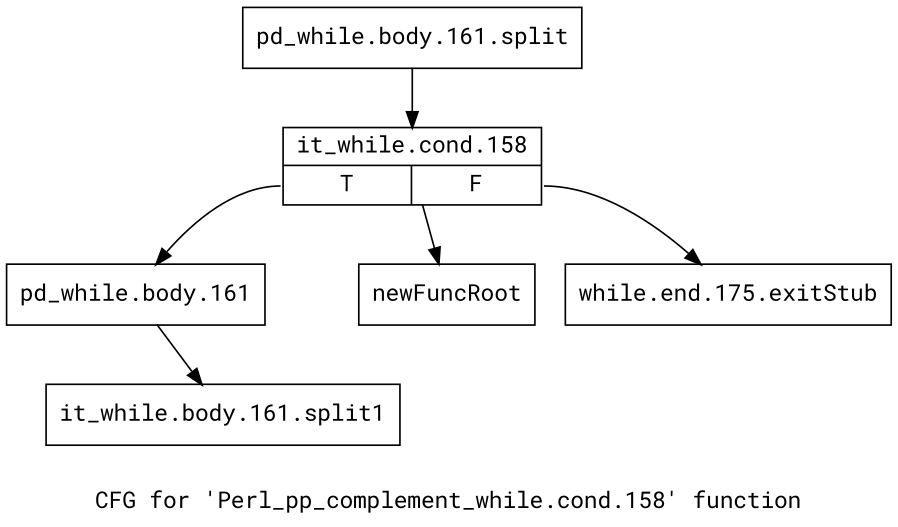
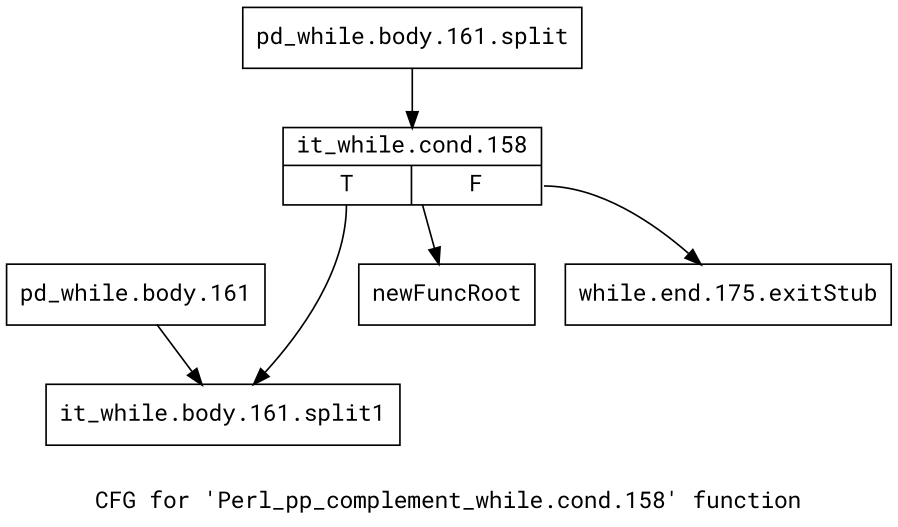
edge "it_while.cond.158" -> "pd_while.body.161": now "it_while.cond.158" -> "it_while.body.161.split1"
